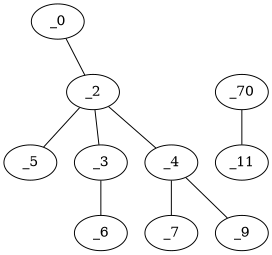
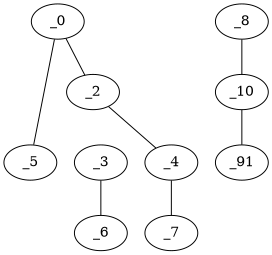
node "_8": added
node "_70": label "_70" -> "_10"
edge "_2" -- "_5": now "_0" -- "_5"
edge "_2" -- "_3": removed
node "_11": label "_11" -> "_91"
node "_9": removed
